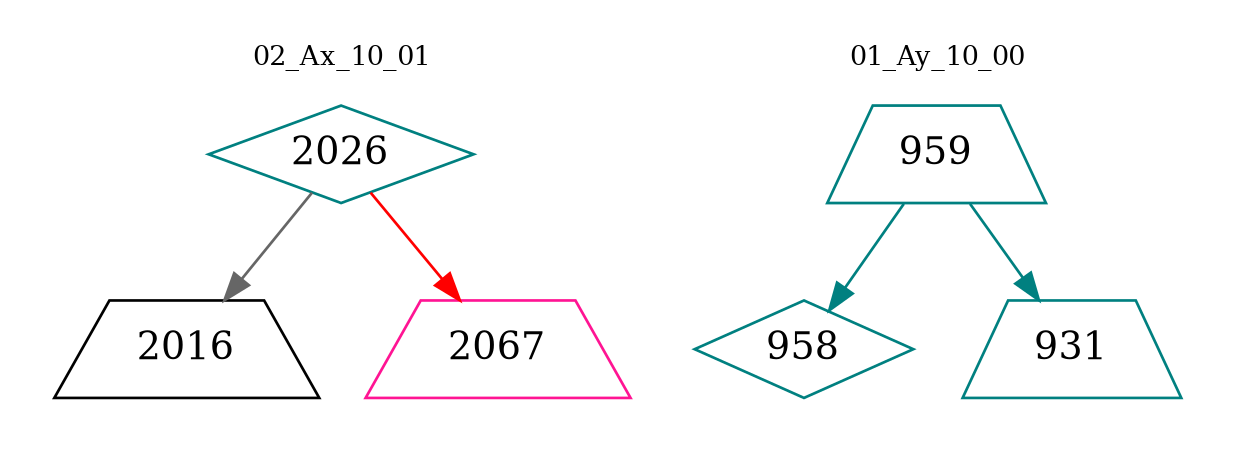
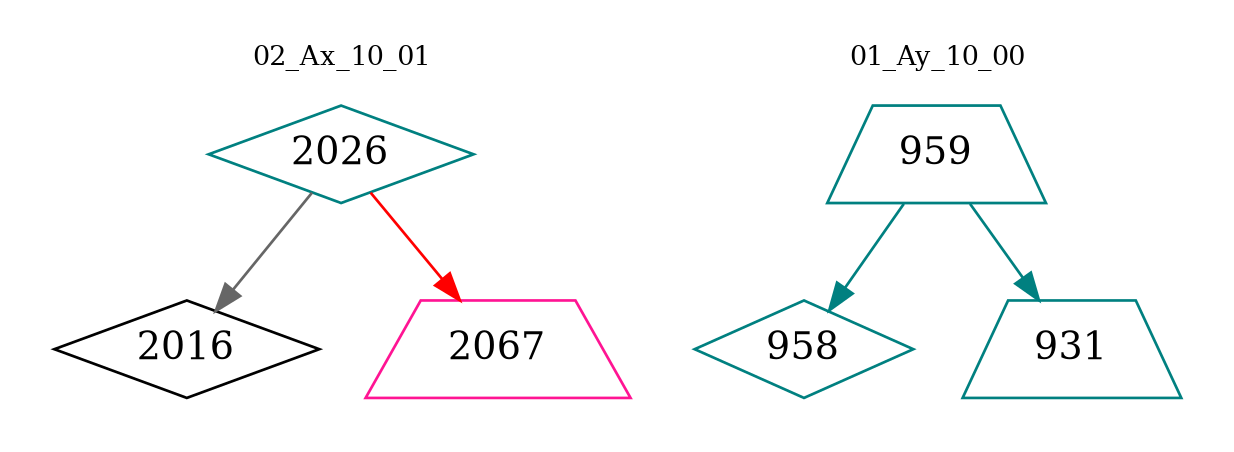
node "2016": shape trapezium -> diamond
